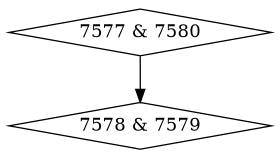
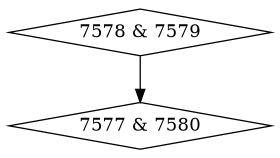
edge "7577 & 7580" -> "7578 & 7579": reversed
